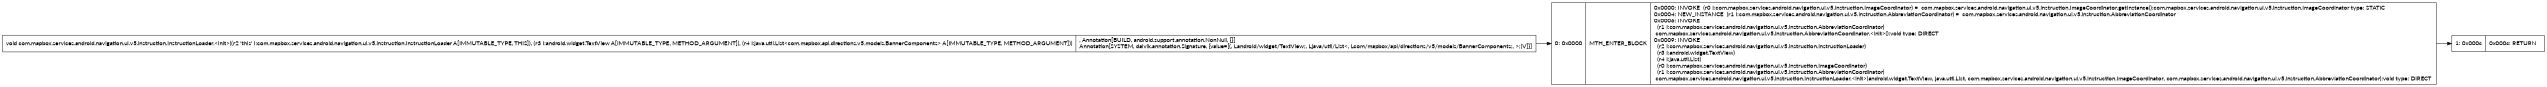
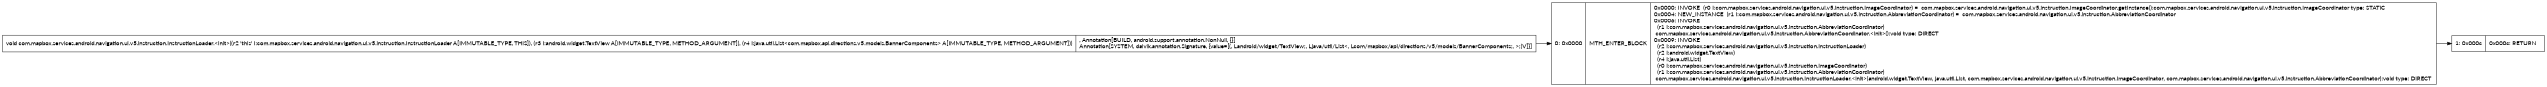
node "0: 0x0000": text "(r3 I:android.widget.TextView)" -> "(r2 I:android.widget.TextView)"
